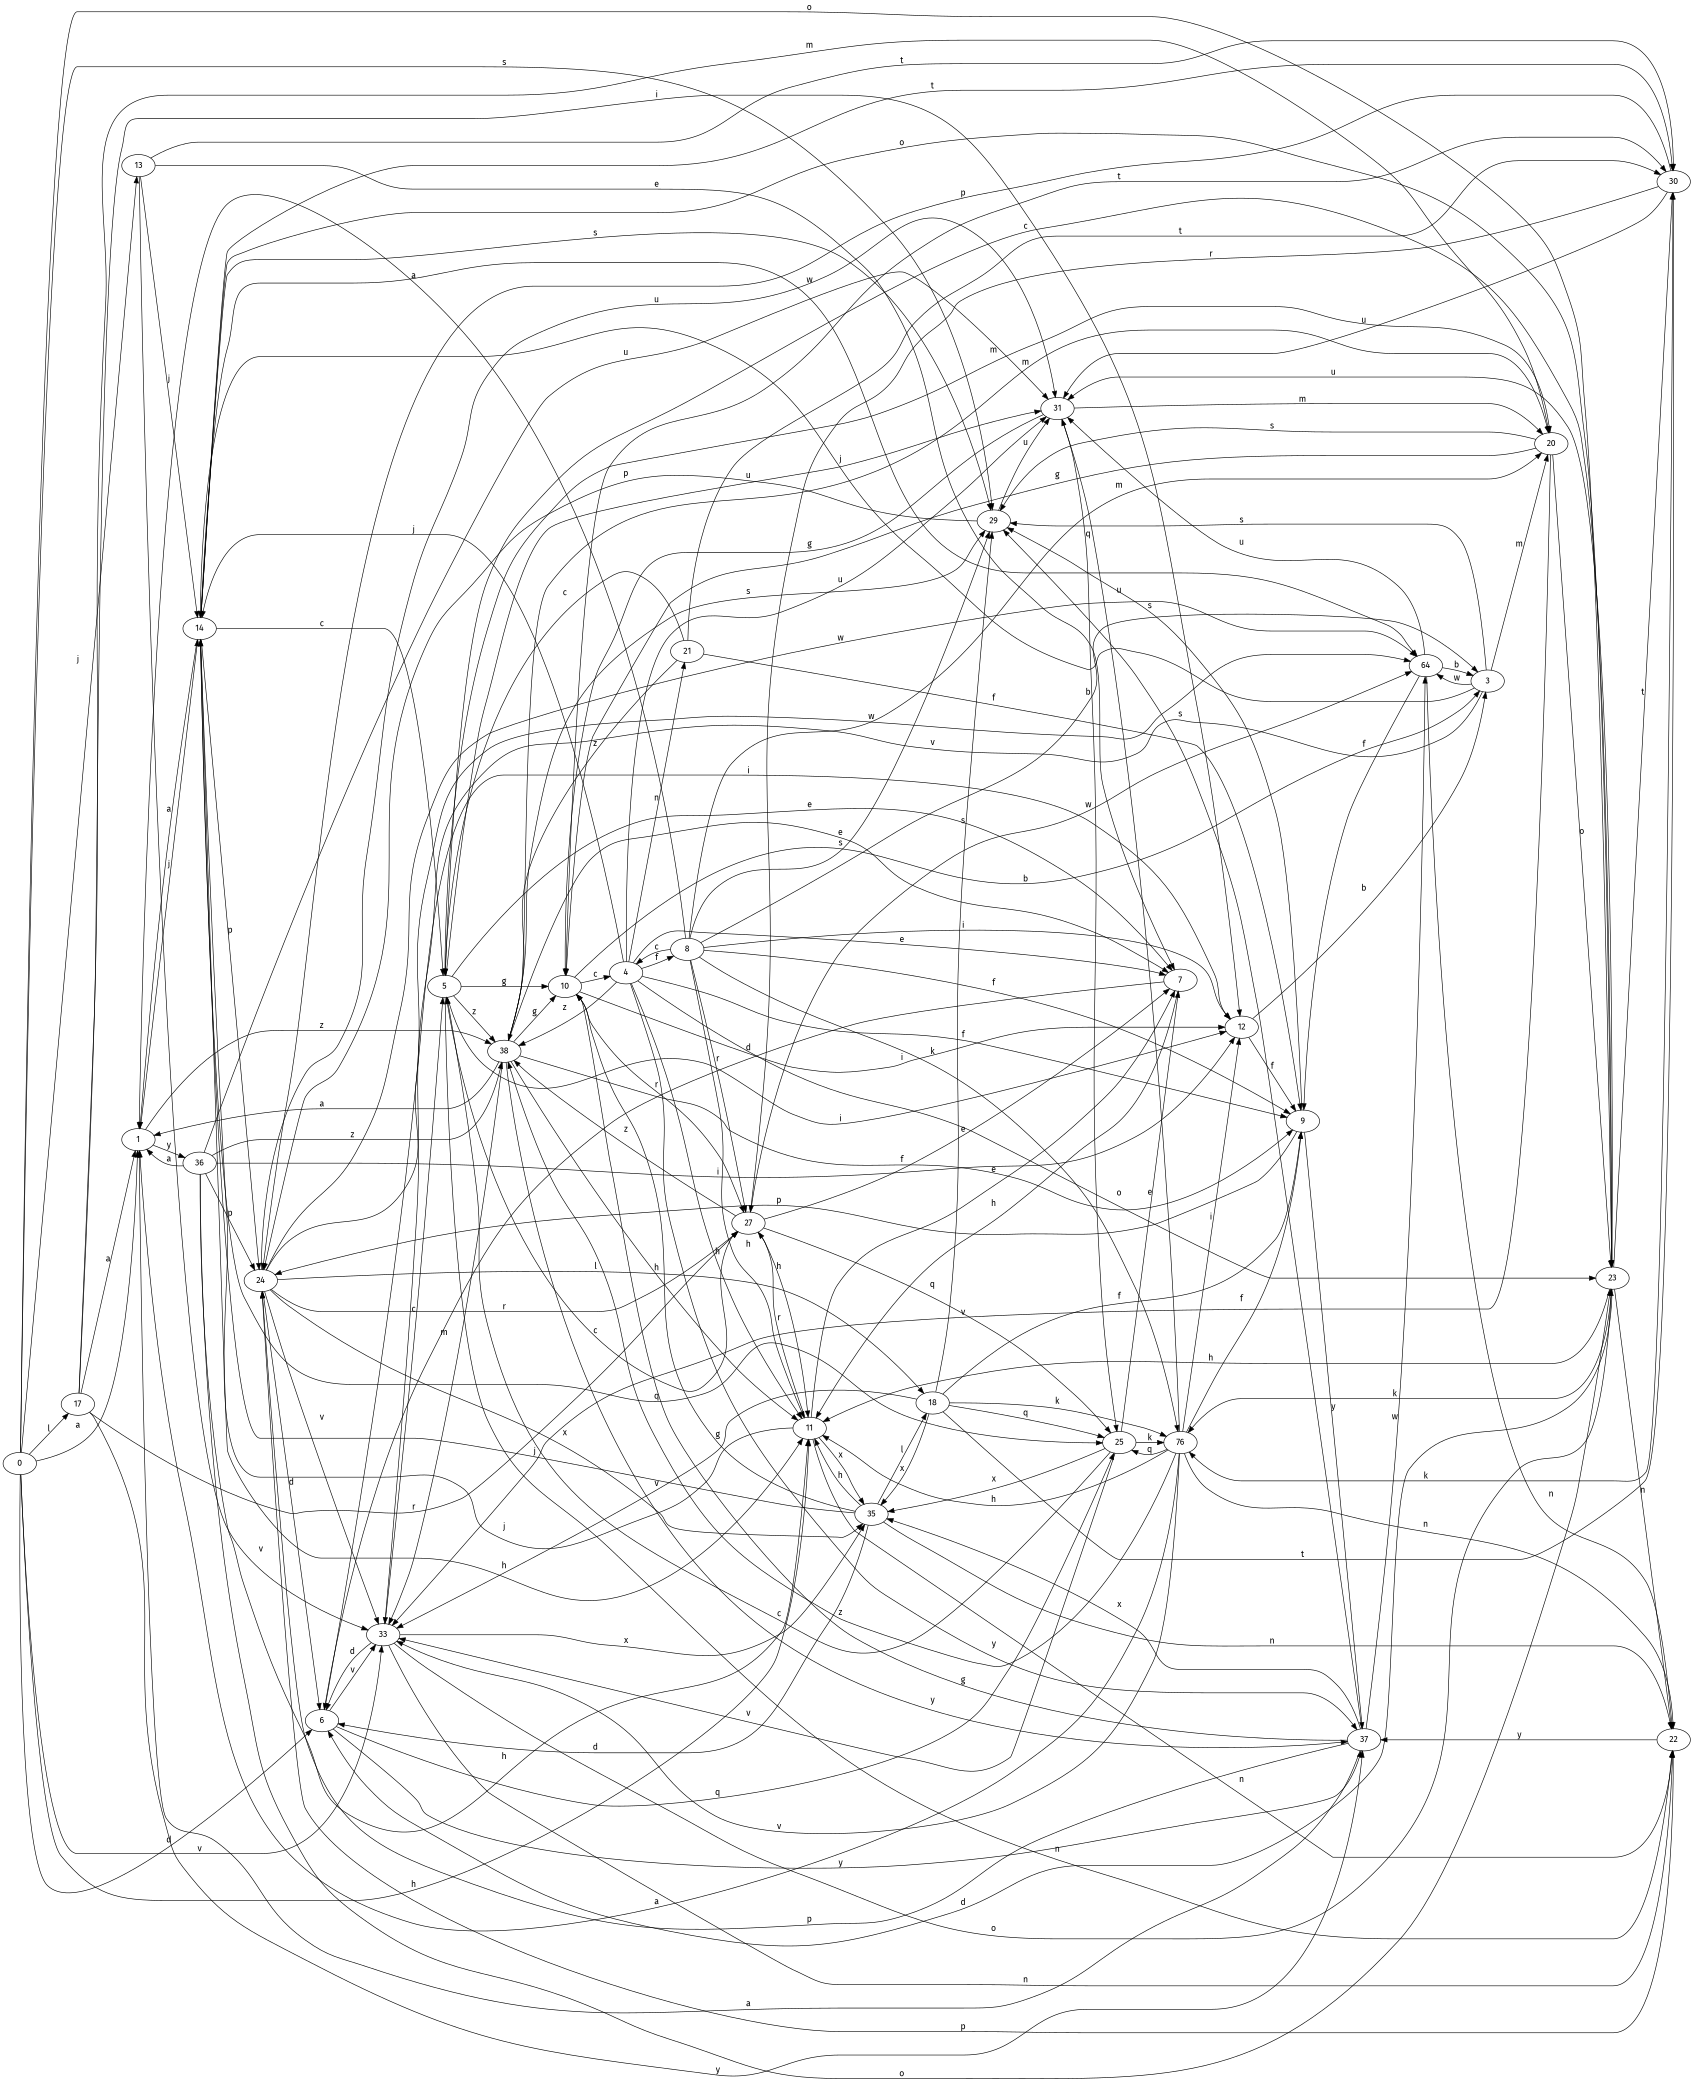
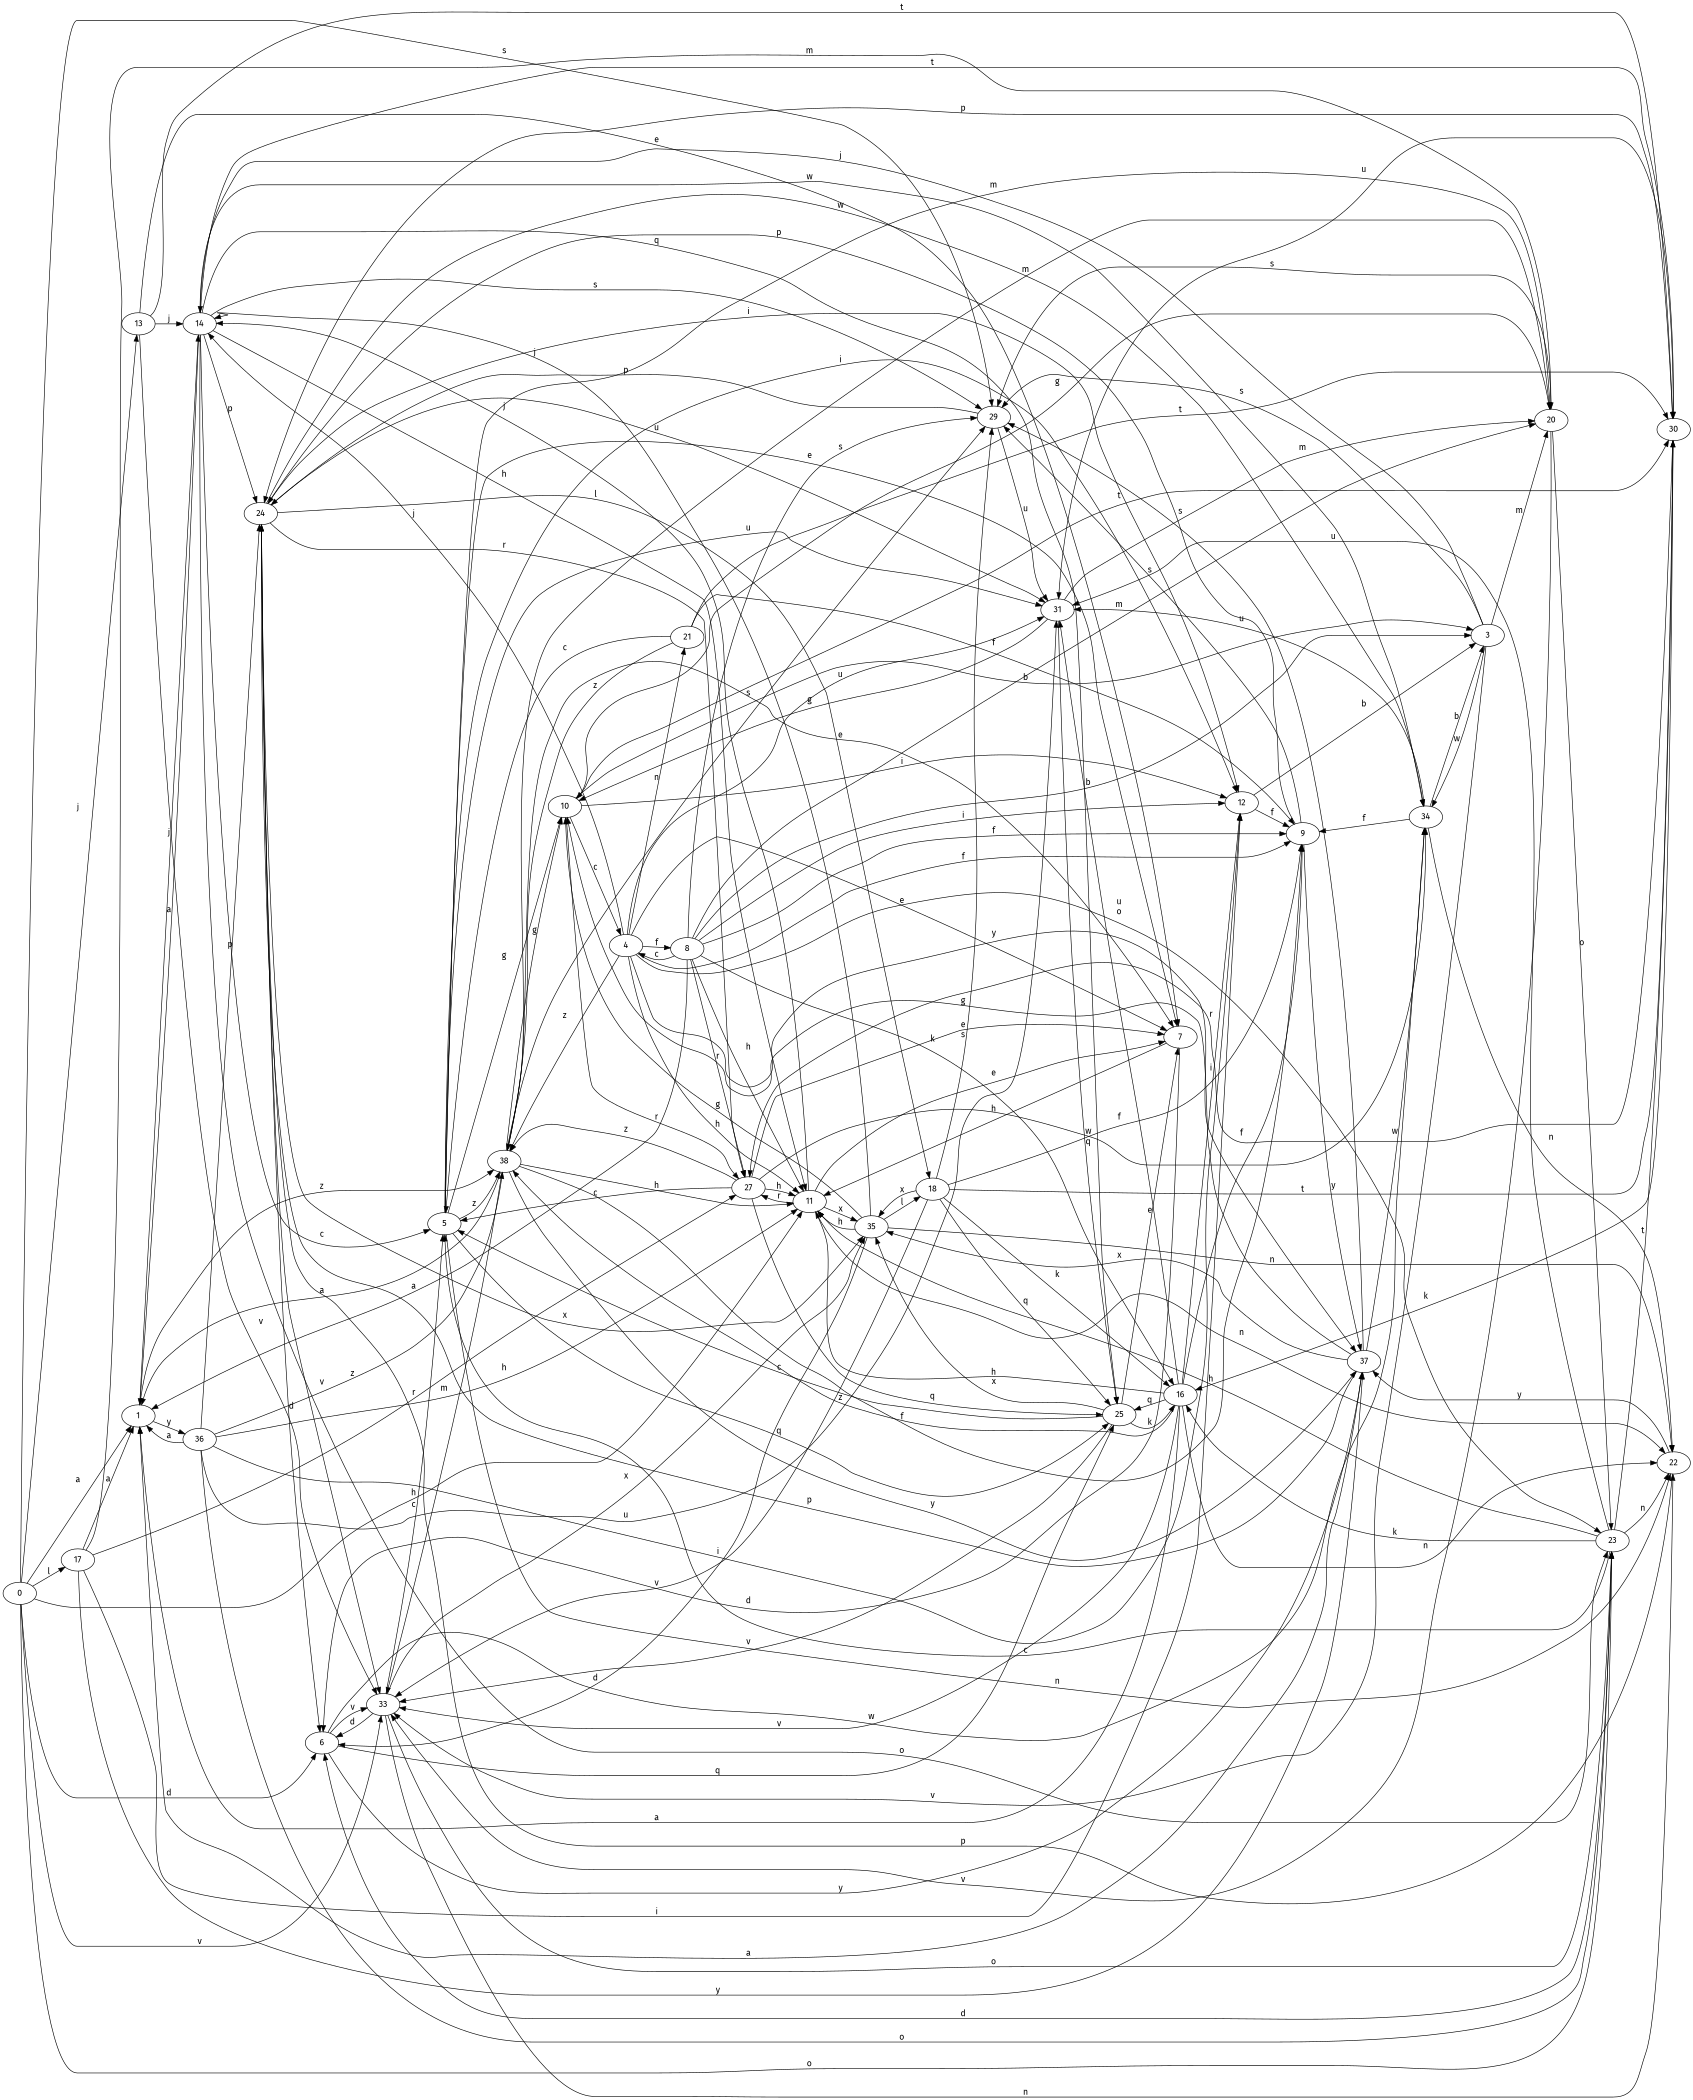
node "64": label "64" -> "34"
edge "5" -> "25": added, label "q"
node "76": label "76" -> "16"
